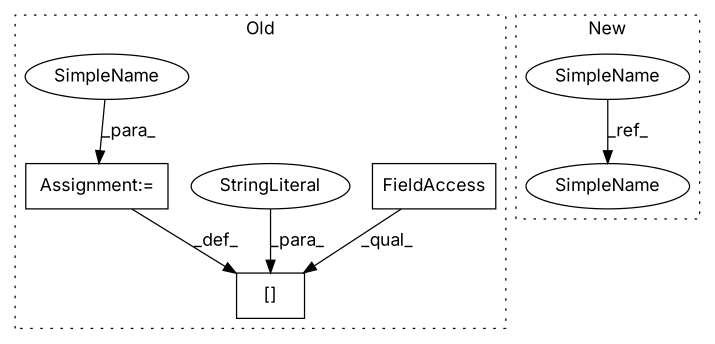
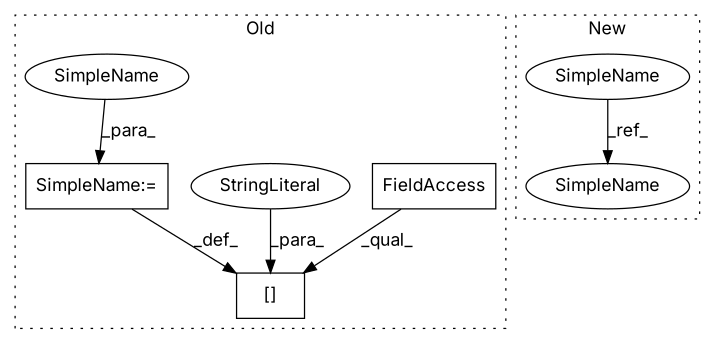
node "Assignment:=": label "Assignment:=" -> "SimpleName:="
